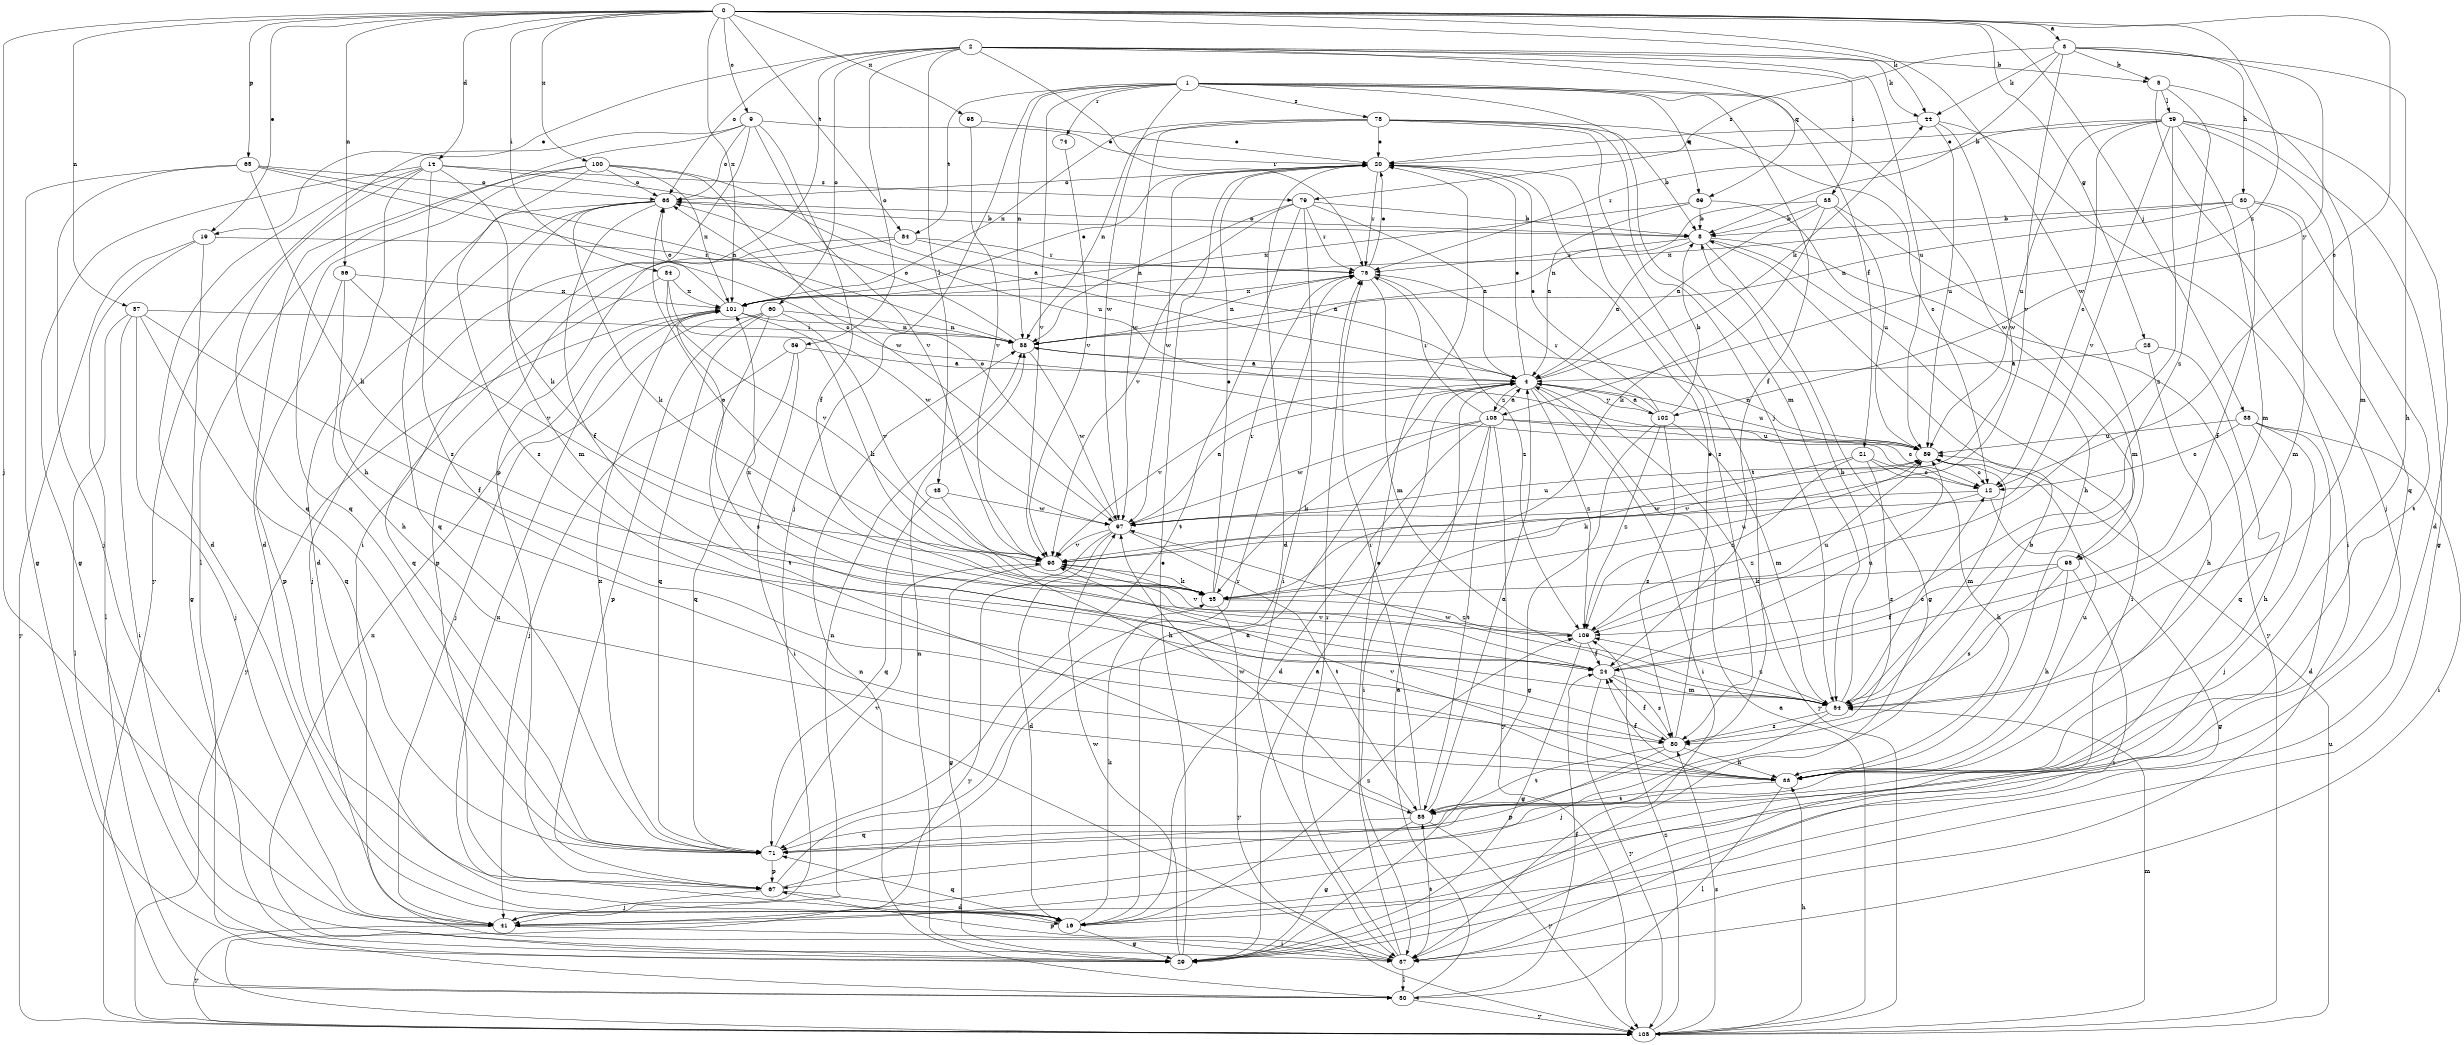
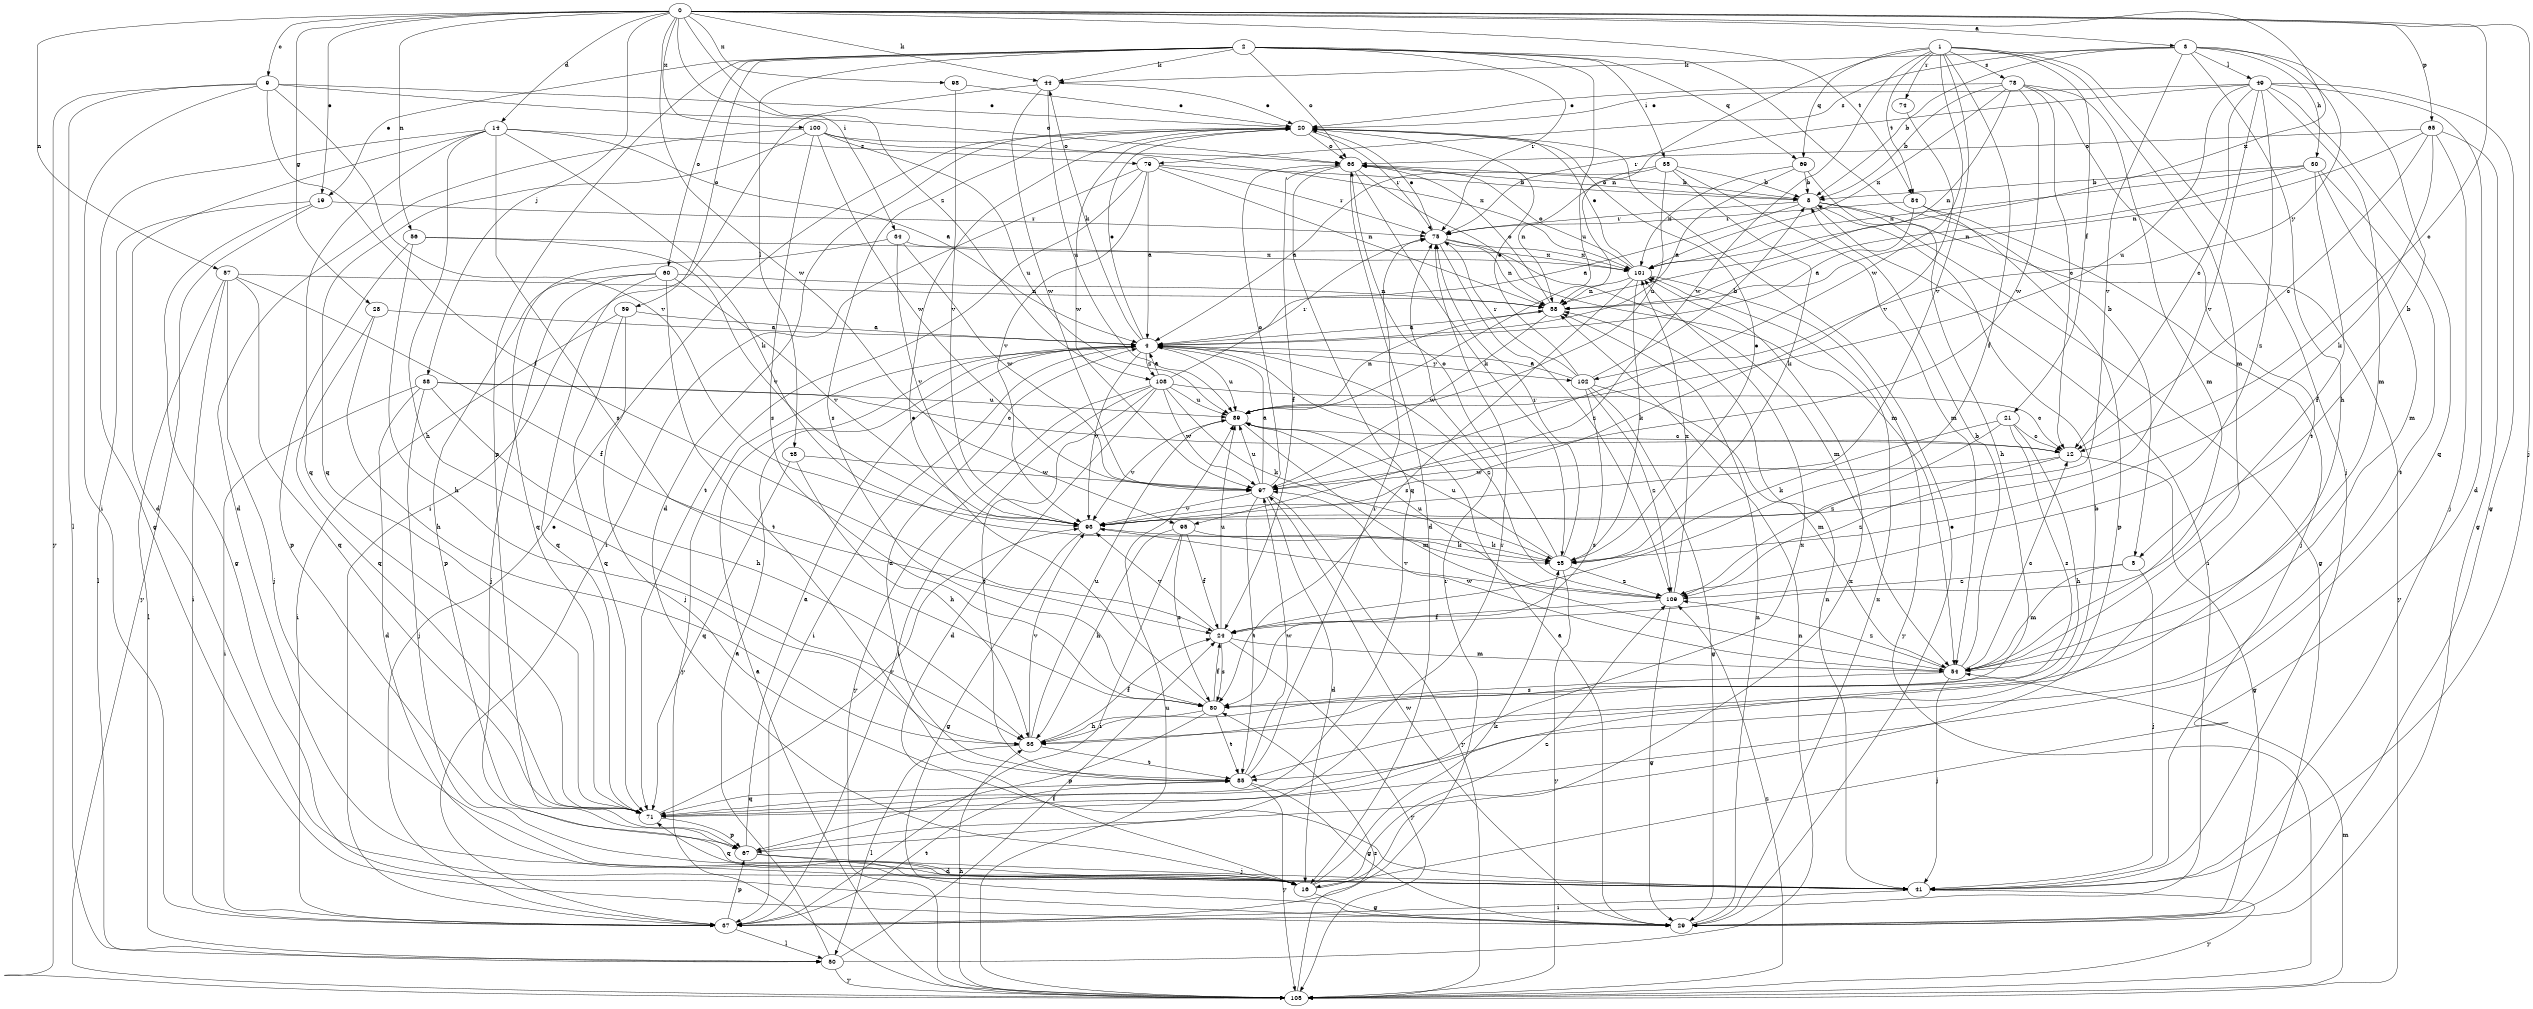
edge "5" -> "49": now "3" -> "49"
edge "57" -> "58": label "i" -> "n"
edge "78" -> "54": label "j" -> "m"
